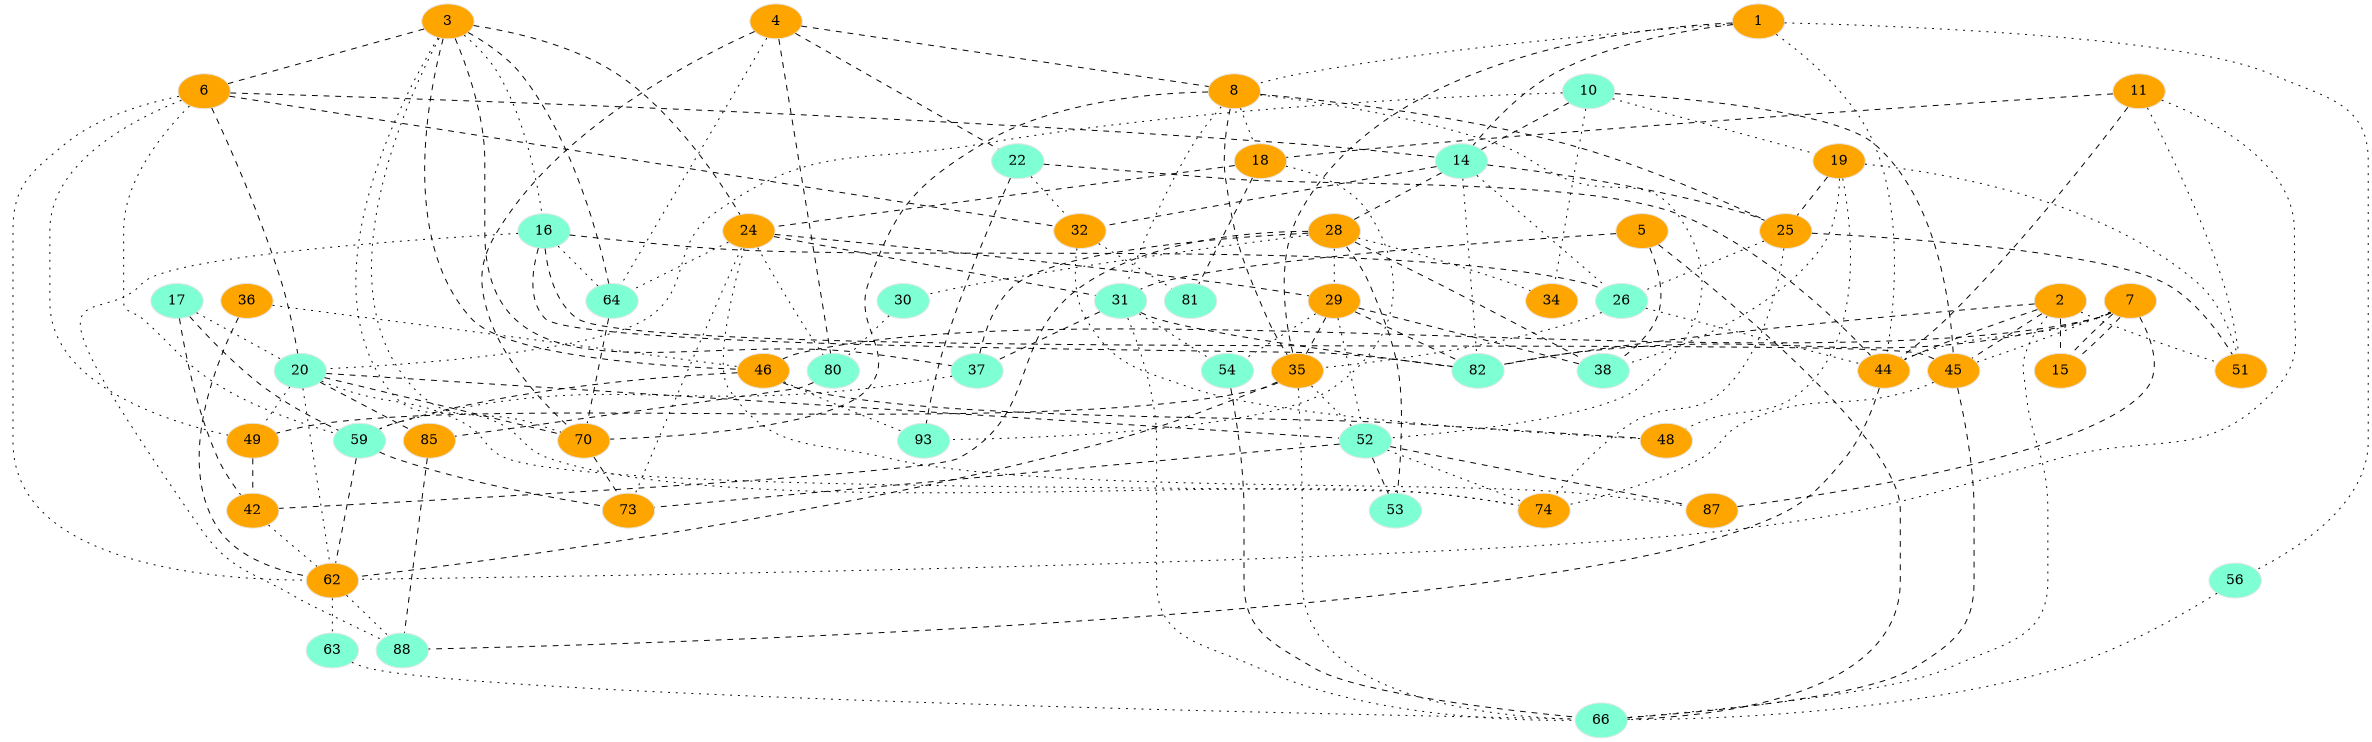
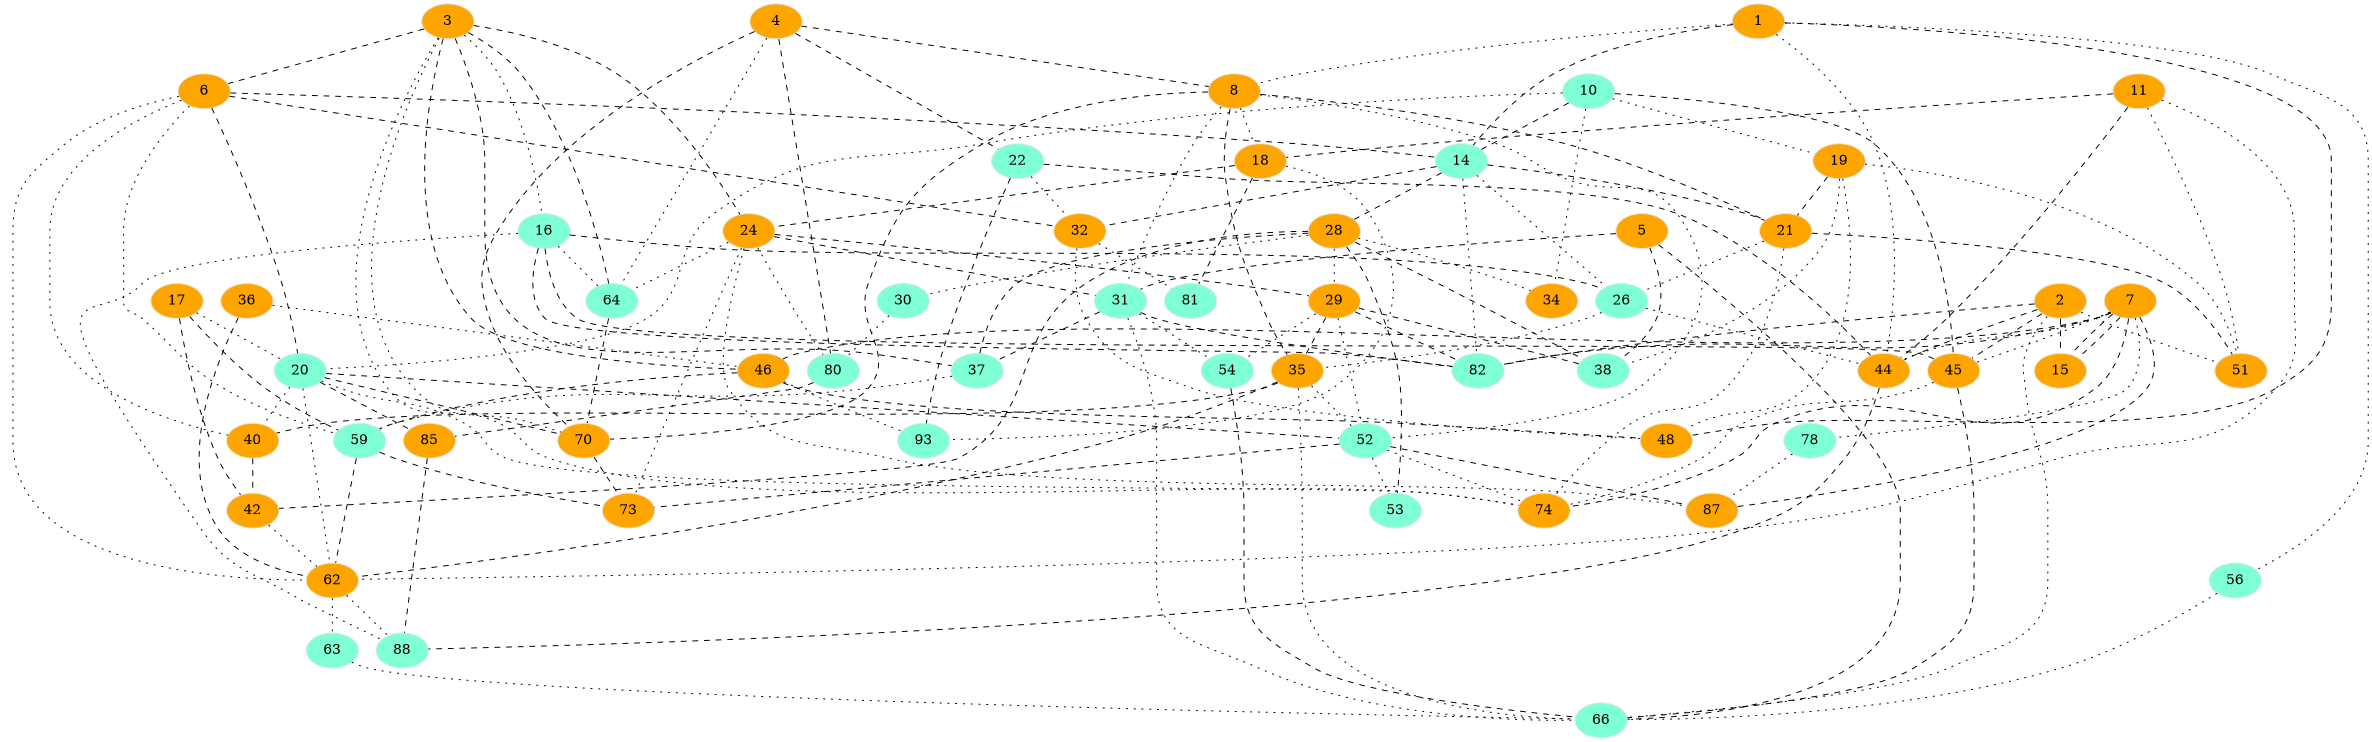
edge "1" -- "35": now "1" -- "48"
node "25": label "25" -> "21"
node "17": fillcolor aquamarine -> orange
edge "7" -- "74": added
node "49": label "49" -> "40"
node "78": added
edge "52" -- "53": style dashed -> dotted
